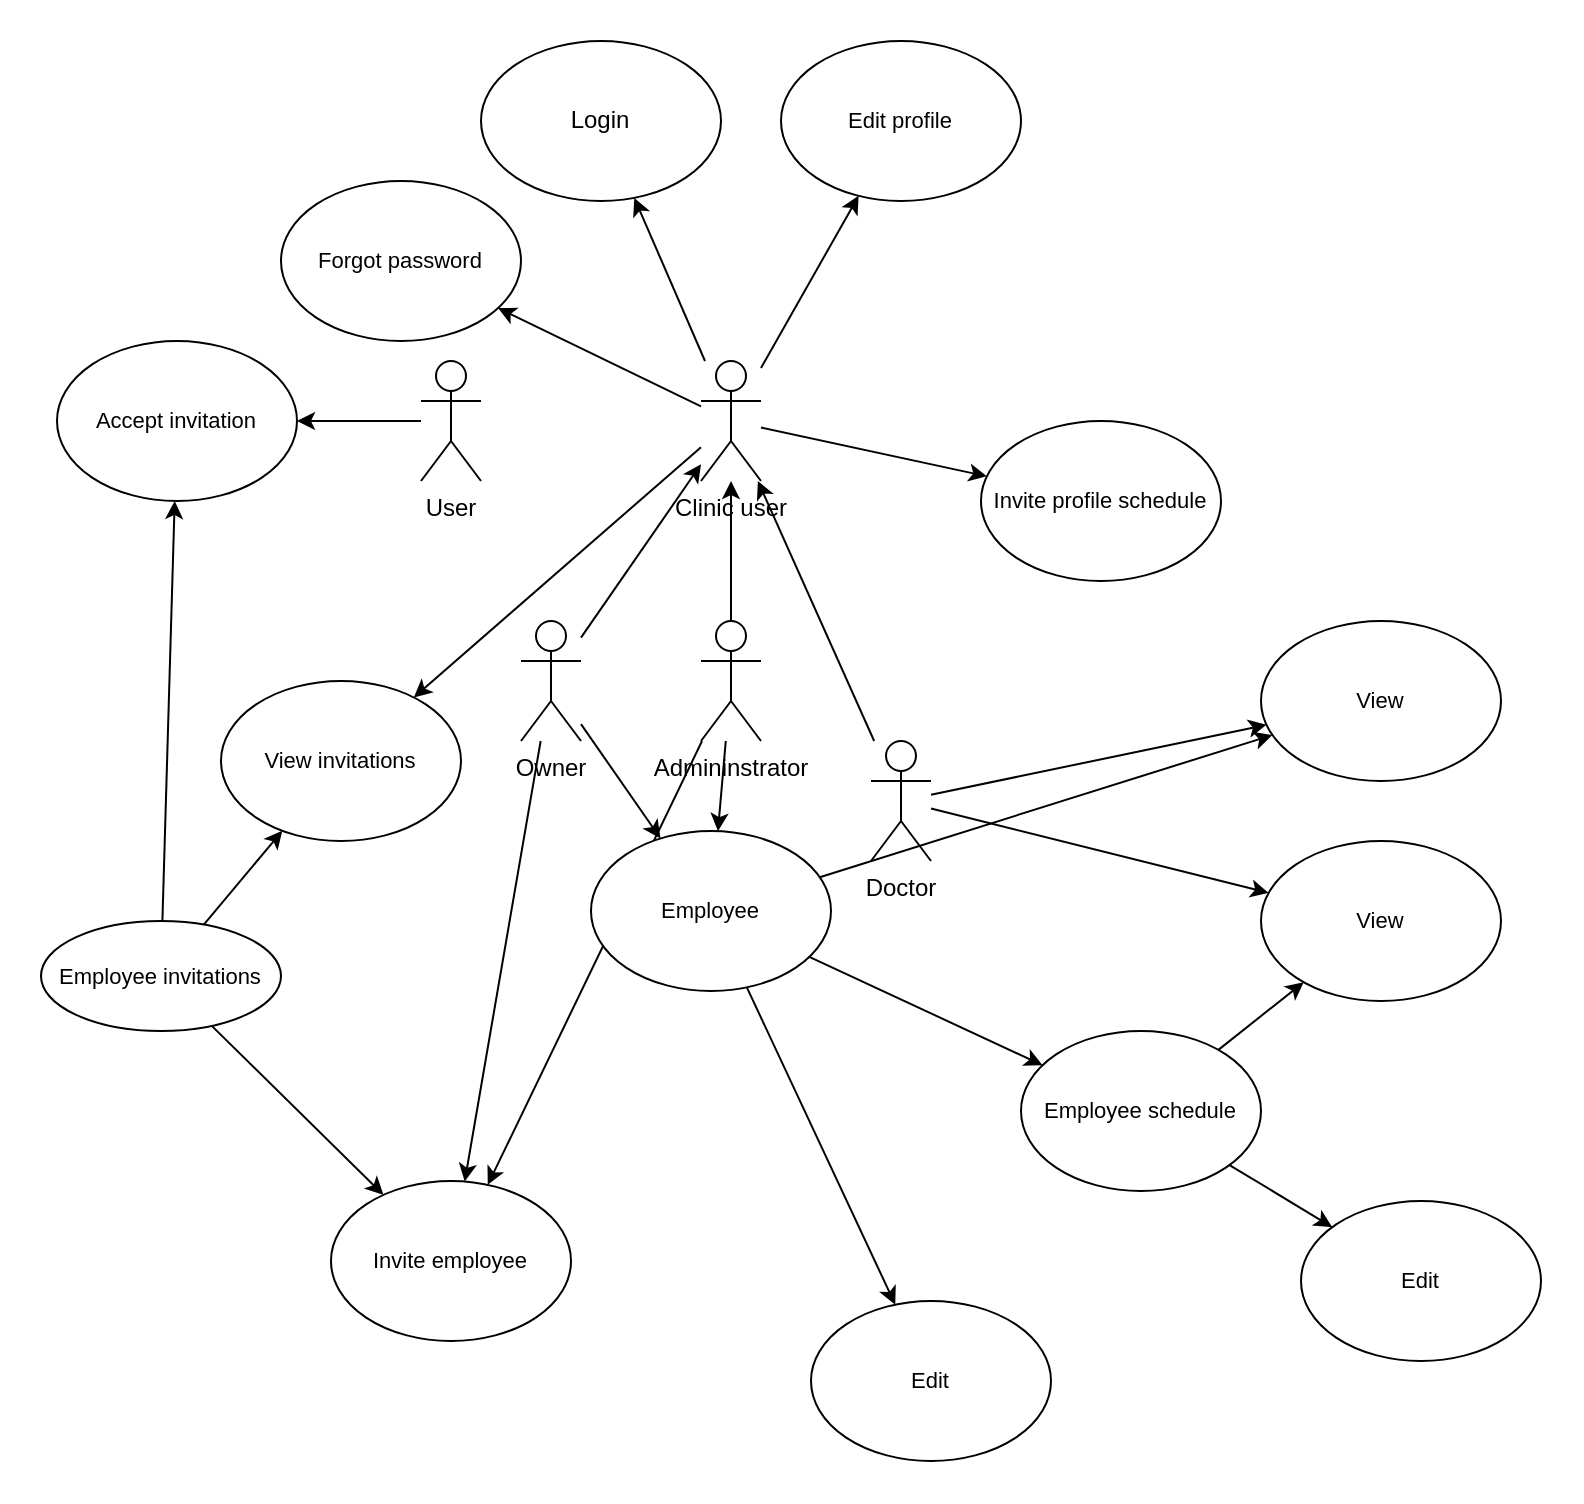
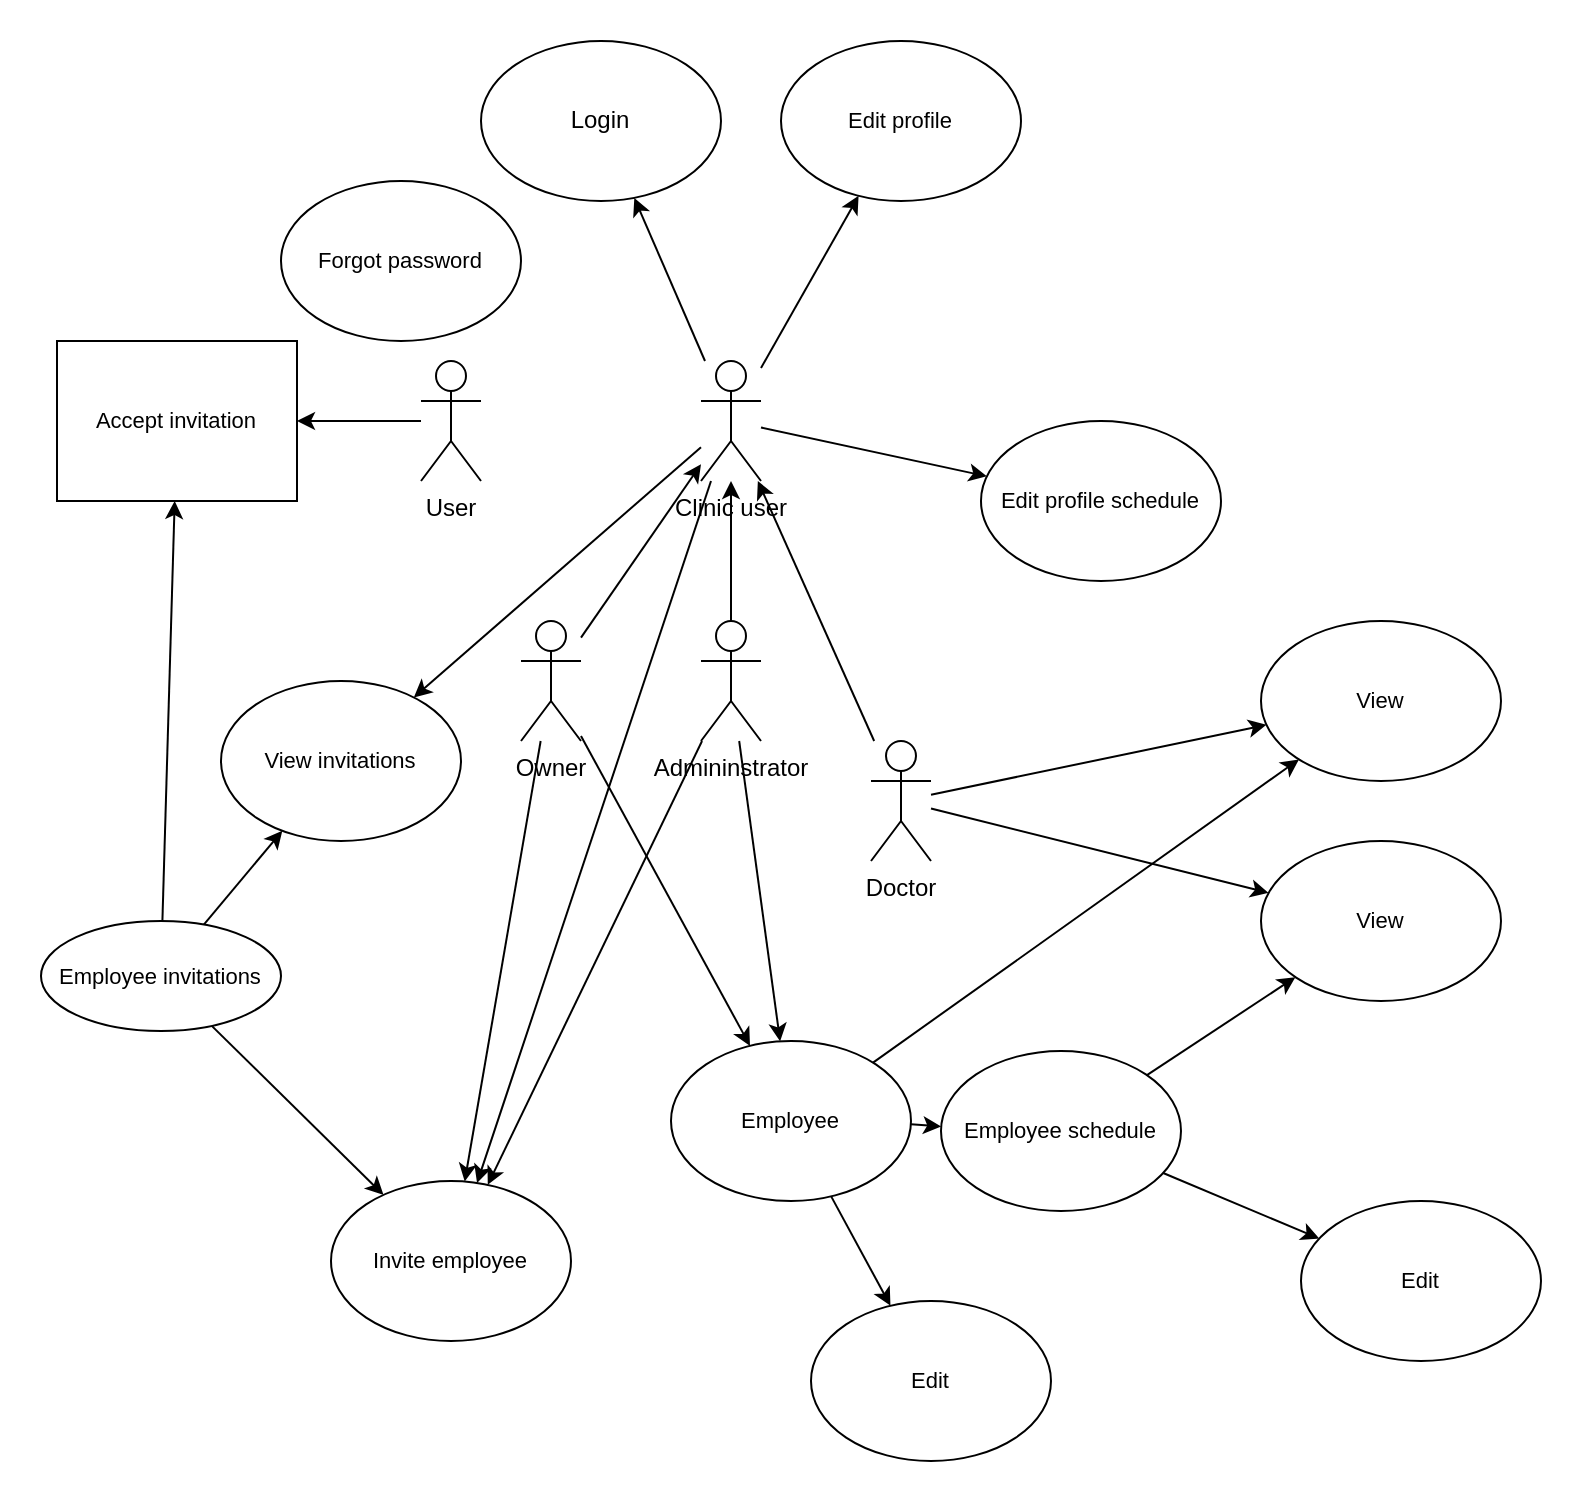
edge "Clinic user" -> "Forgot password": now "Clinic user" -> "Invite employee"
node "Accept invitation": shape ellipse -> rectangle
node "Invite profile schedule": label "Invite profile schedule" -> "Edit profile schedule"
node "Employee": moved (711, 911) -> (791, 1121)
node "Employee schedule": moved (1141, 1111) -> (1061, 1131)
